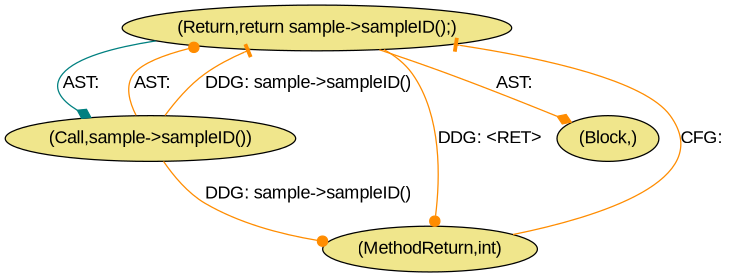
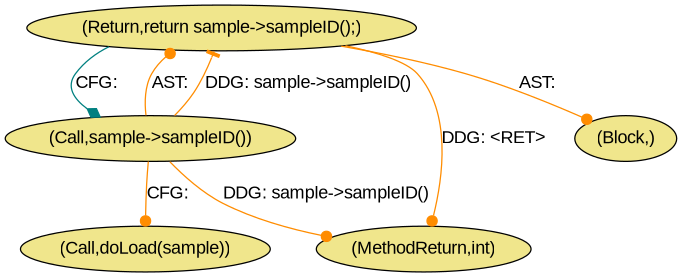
edge "(Return,return sample->sampleID();)" -> "(Block,)": arrowhead diamond -> dot
edge "(Return,return sample->sampleID();)" -> "(Call,sample->sampleID())": label "AST: " -> "CFG: "
edge "(MethodReturn,int)" -> "(Return,return sample->sampleID();)": removed, label "CFG:"
node "(Call,doLoad(sample))": added
